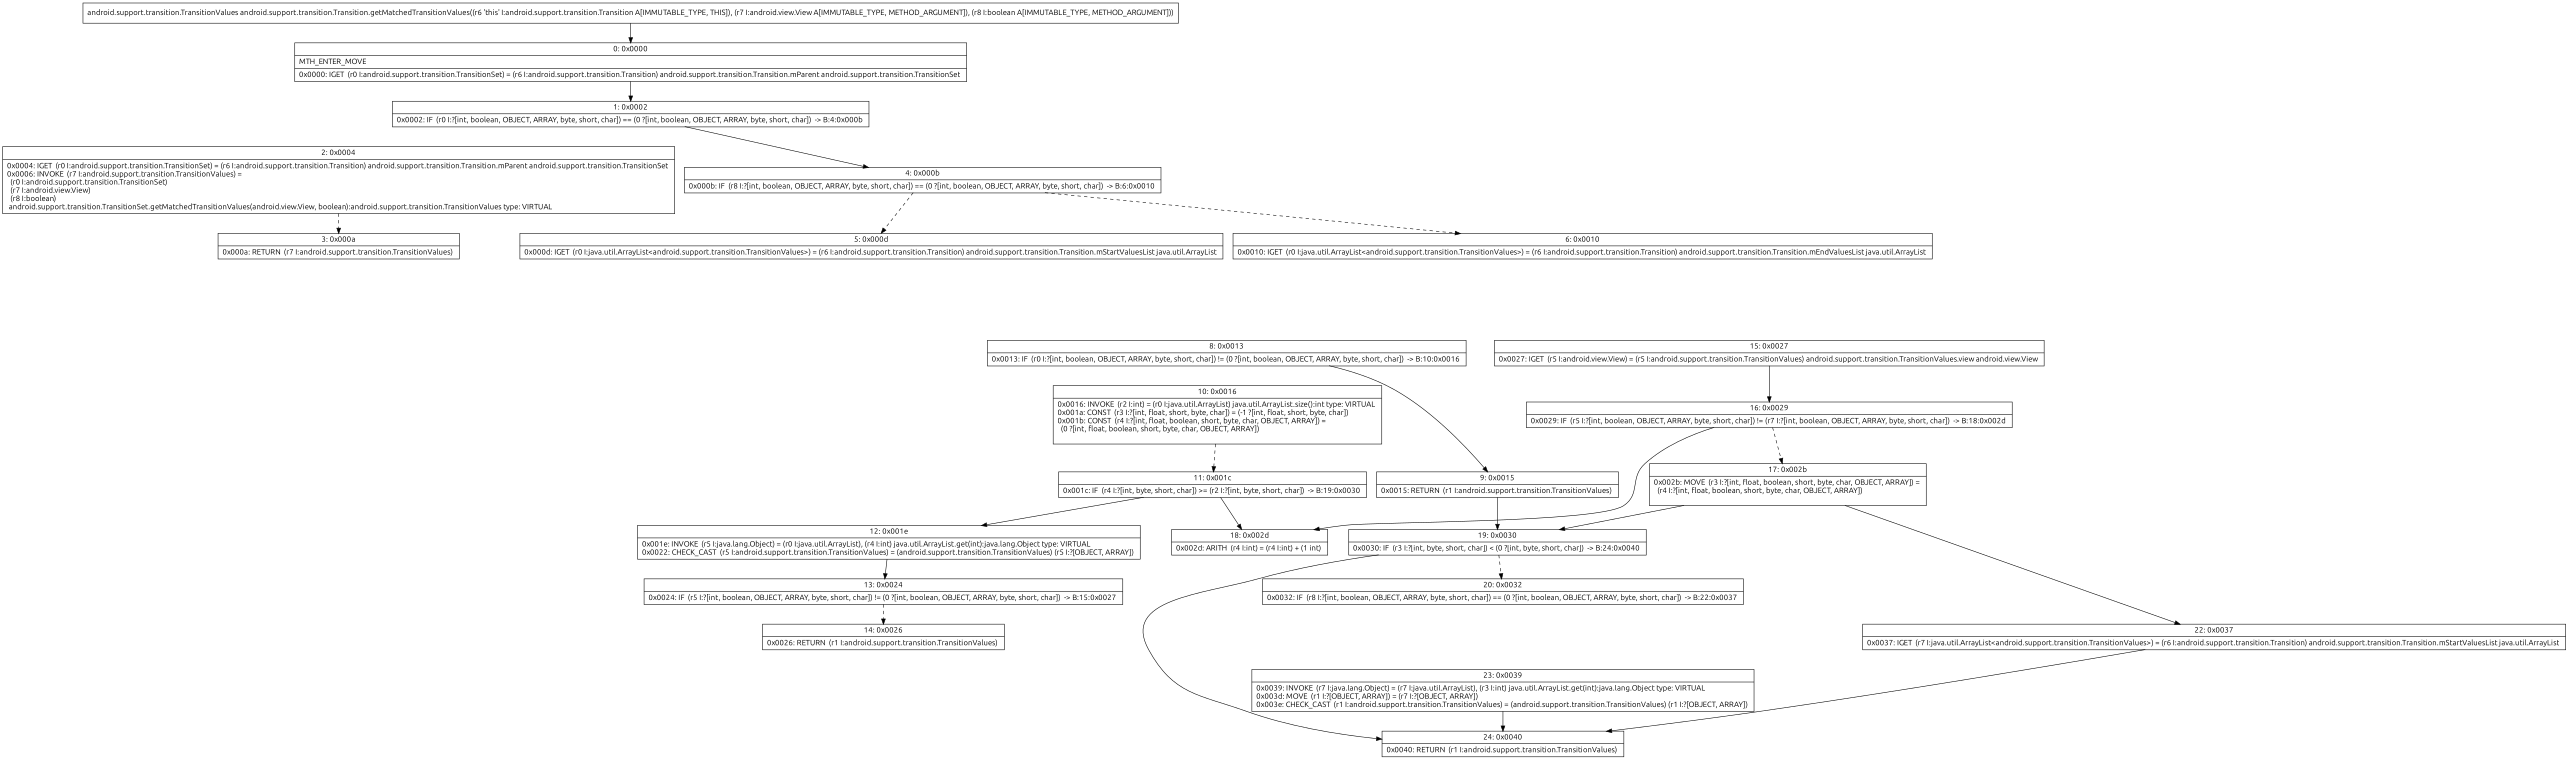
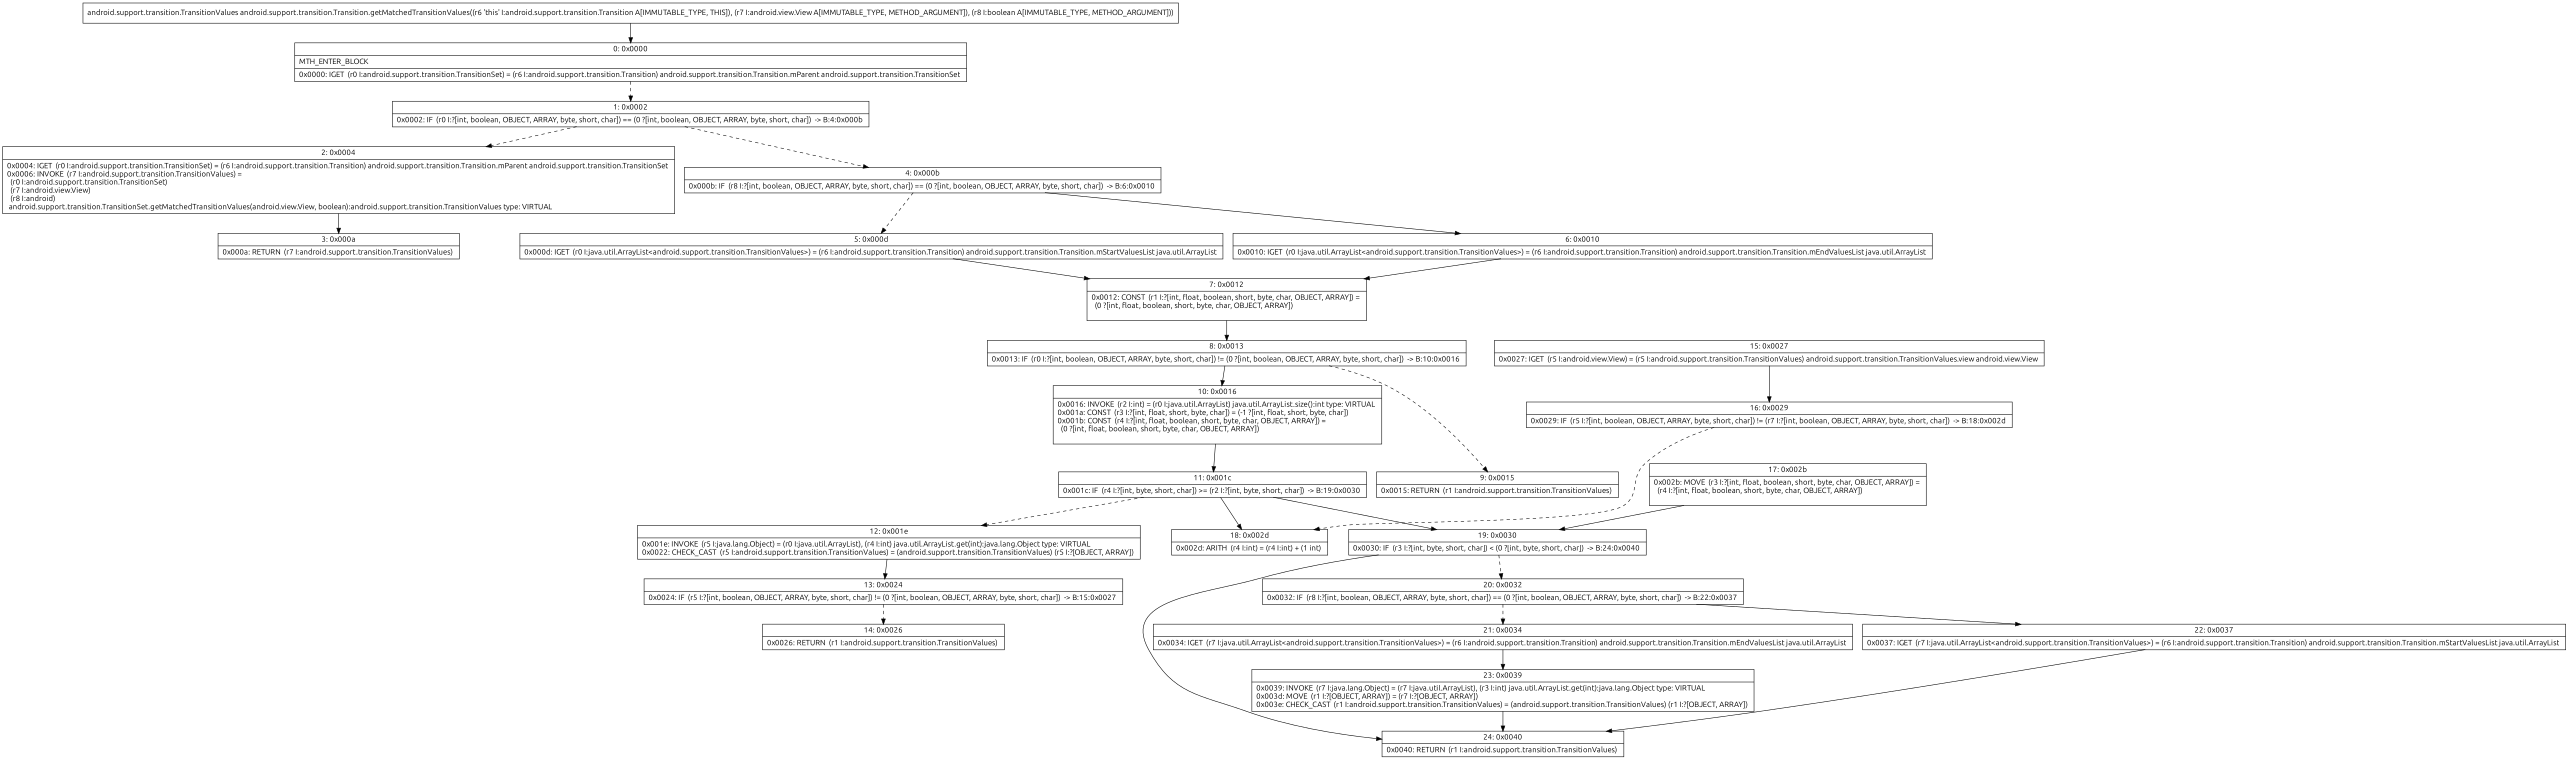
node "0: 0x0000": text "MTH_ENTER_MOVE" -> "MTH_ENTER_BLOCK"
edge "0: 0x0000" -> "1: 0x0002": style solid -> dashed
edge "1: 0x0002" -> "2: 0x0004": added
edge "1: 0x0002" -> "4: 0x000b": style solid -> dashed
node "2: 0x0004": text "(r8 I:boolean)" -> "(r8 I:android)"
edge "4: 0x000b" -> "6: 0x0010": style dashed -> solid
edge "2: 0x0004" -> "3: 0x000a": style dashed -> solid
node "7: 0x0012": added
edge "8: 0x0013" -> "10: 0x0016": added
edge "8: 0x0013" -> "9: 0x0015": style solid -> dashed
edge "16: 0x0029" -> "17: 0x002b": removed
edge "10: 0x0016" -> "11: 0x001c": style dashed -> solid
edge "11: 0x001c" -> "12: 0x001e": style solid -> dashed
edge "9: 0x0015" -> "19: 0x0030": now "11: 0x001c" -> "19: 0x0030"
edge "16: 0x0029" -> "18: 0x002d": style solid -> dashed
edge "17: 0x002b" -> "22: 0x0037": now "20: 0x0032" -> "22: 0x0037"
node "21: 0x0034": added
